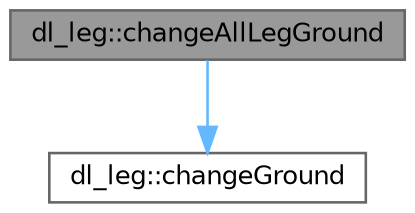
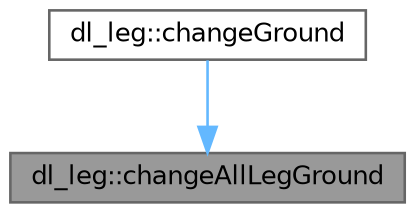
edge "dl_leg::changeAllLegGround" -> "dl_leg::changeGround": reversed
